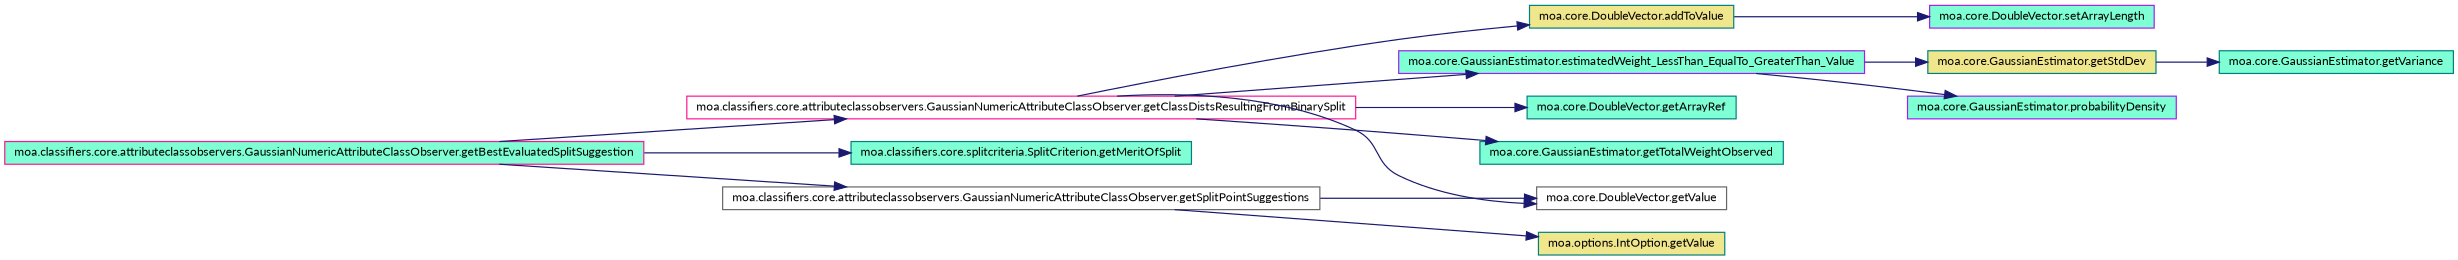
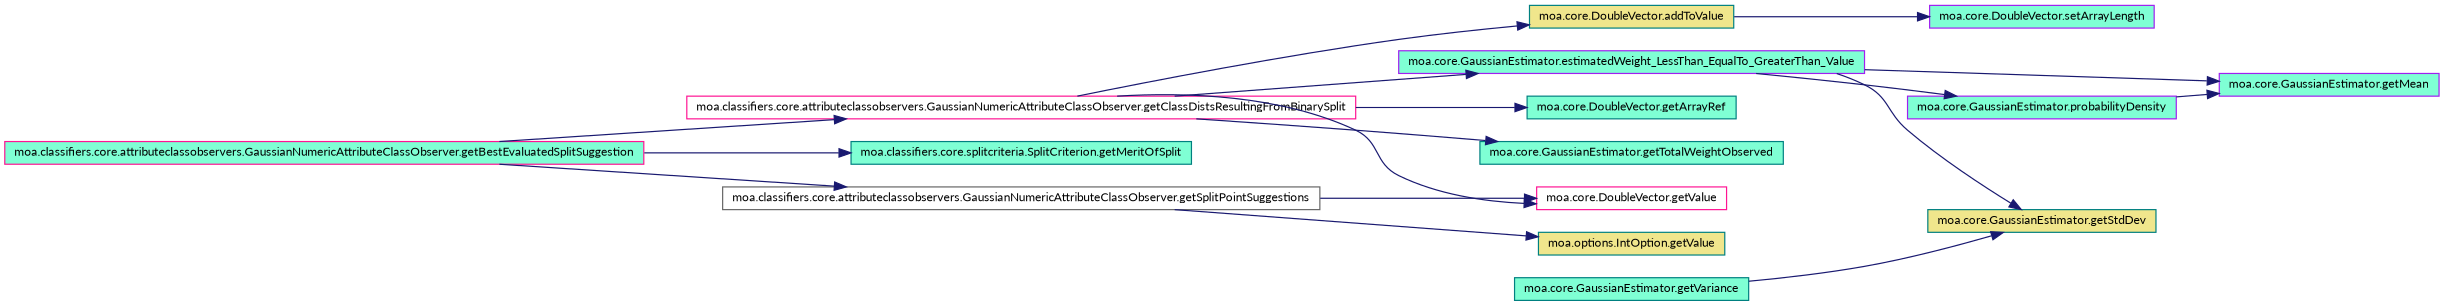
edge "moa.core.GaussianEstimator.getStdDev" -> "moa.core.GaussianEstimator.getVariance": reversed
node "moa.core.GaussianEstimator.getMean": added
node "moa.core.DoubleVector.getValue": color gray40 -> deeppink
